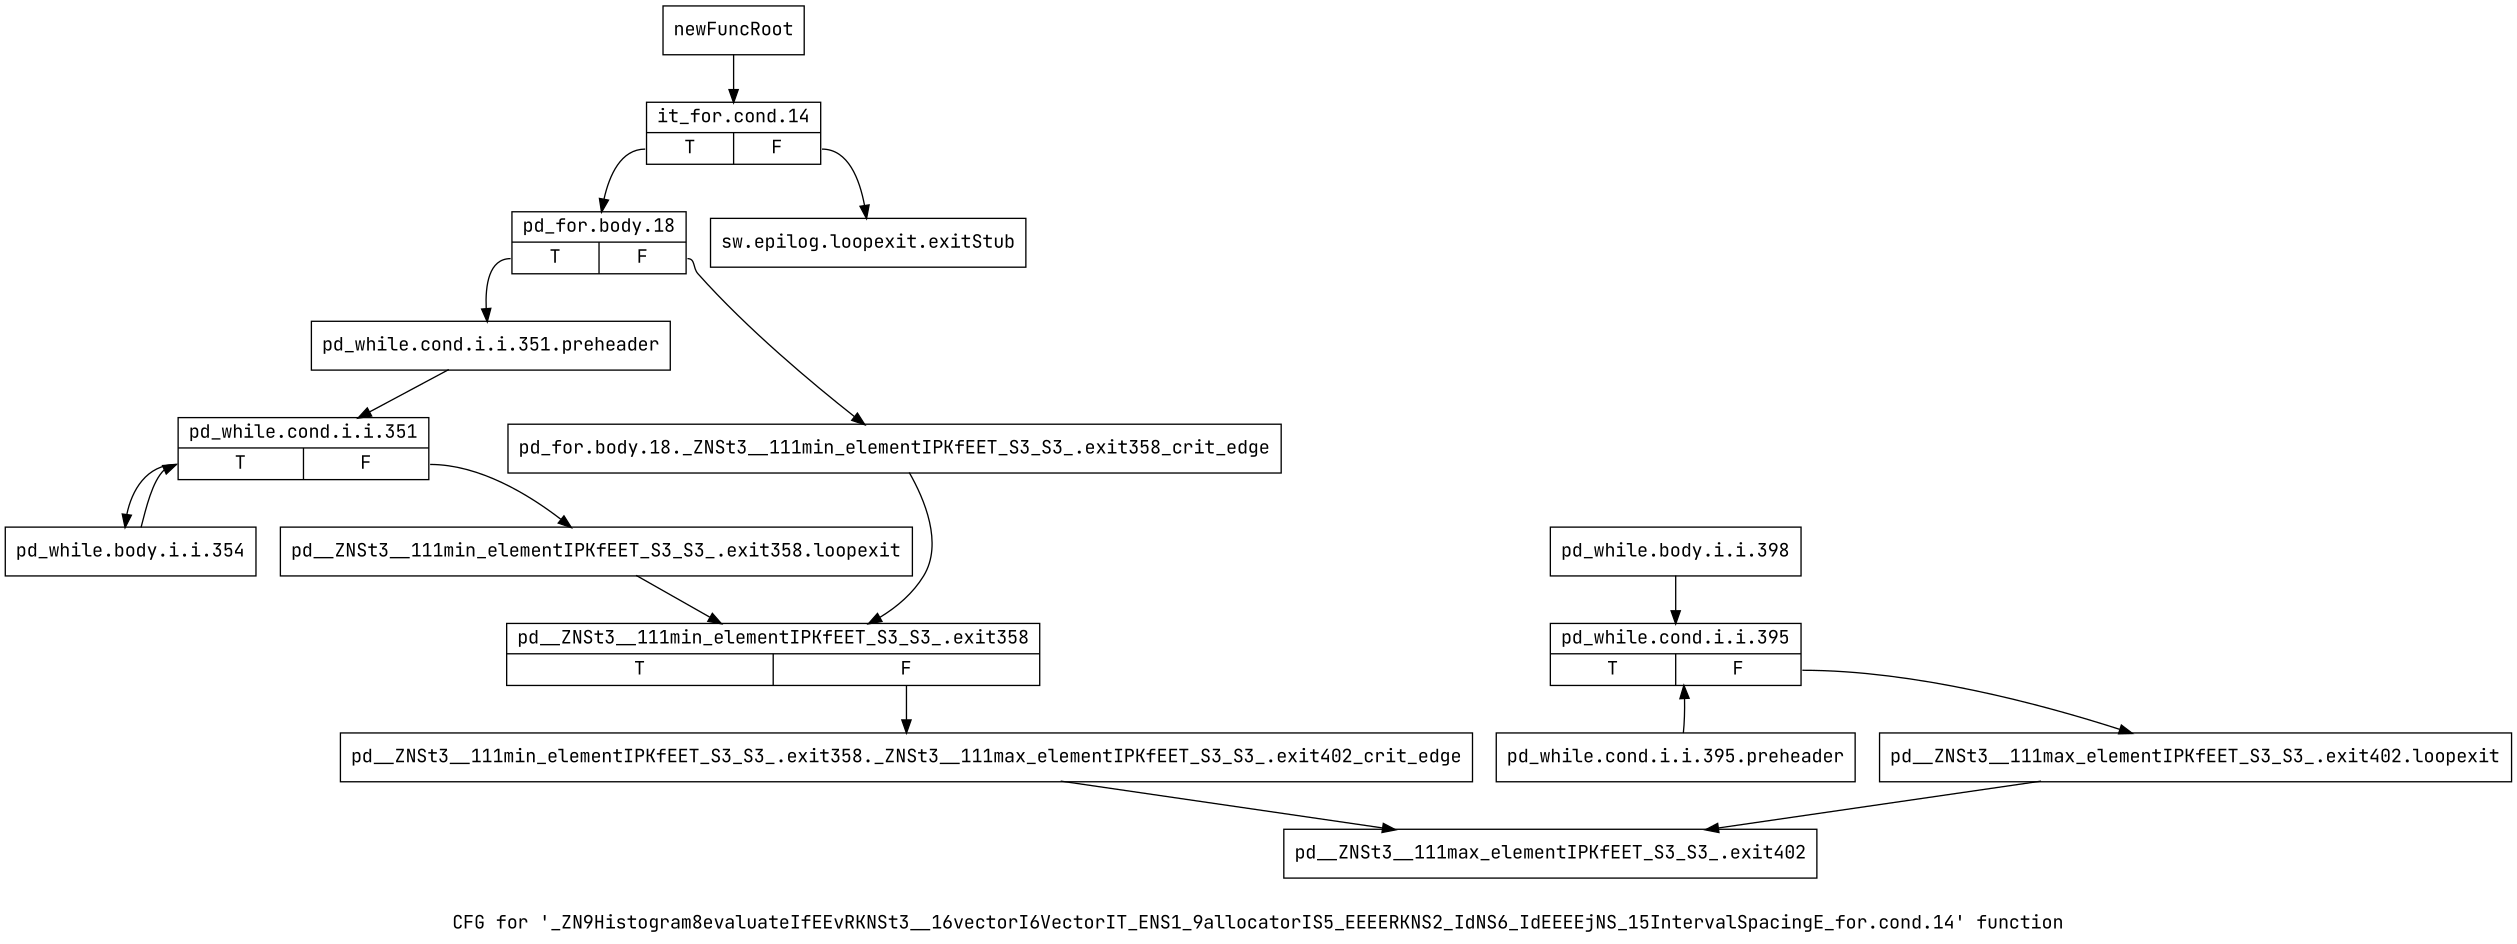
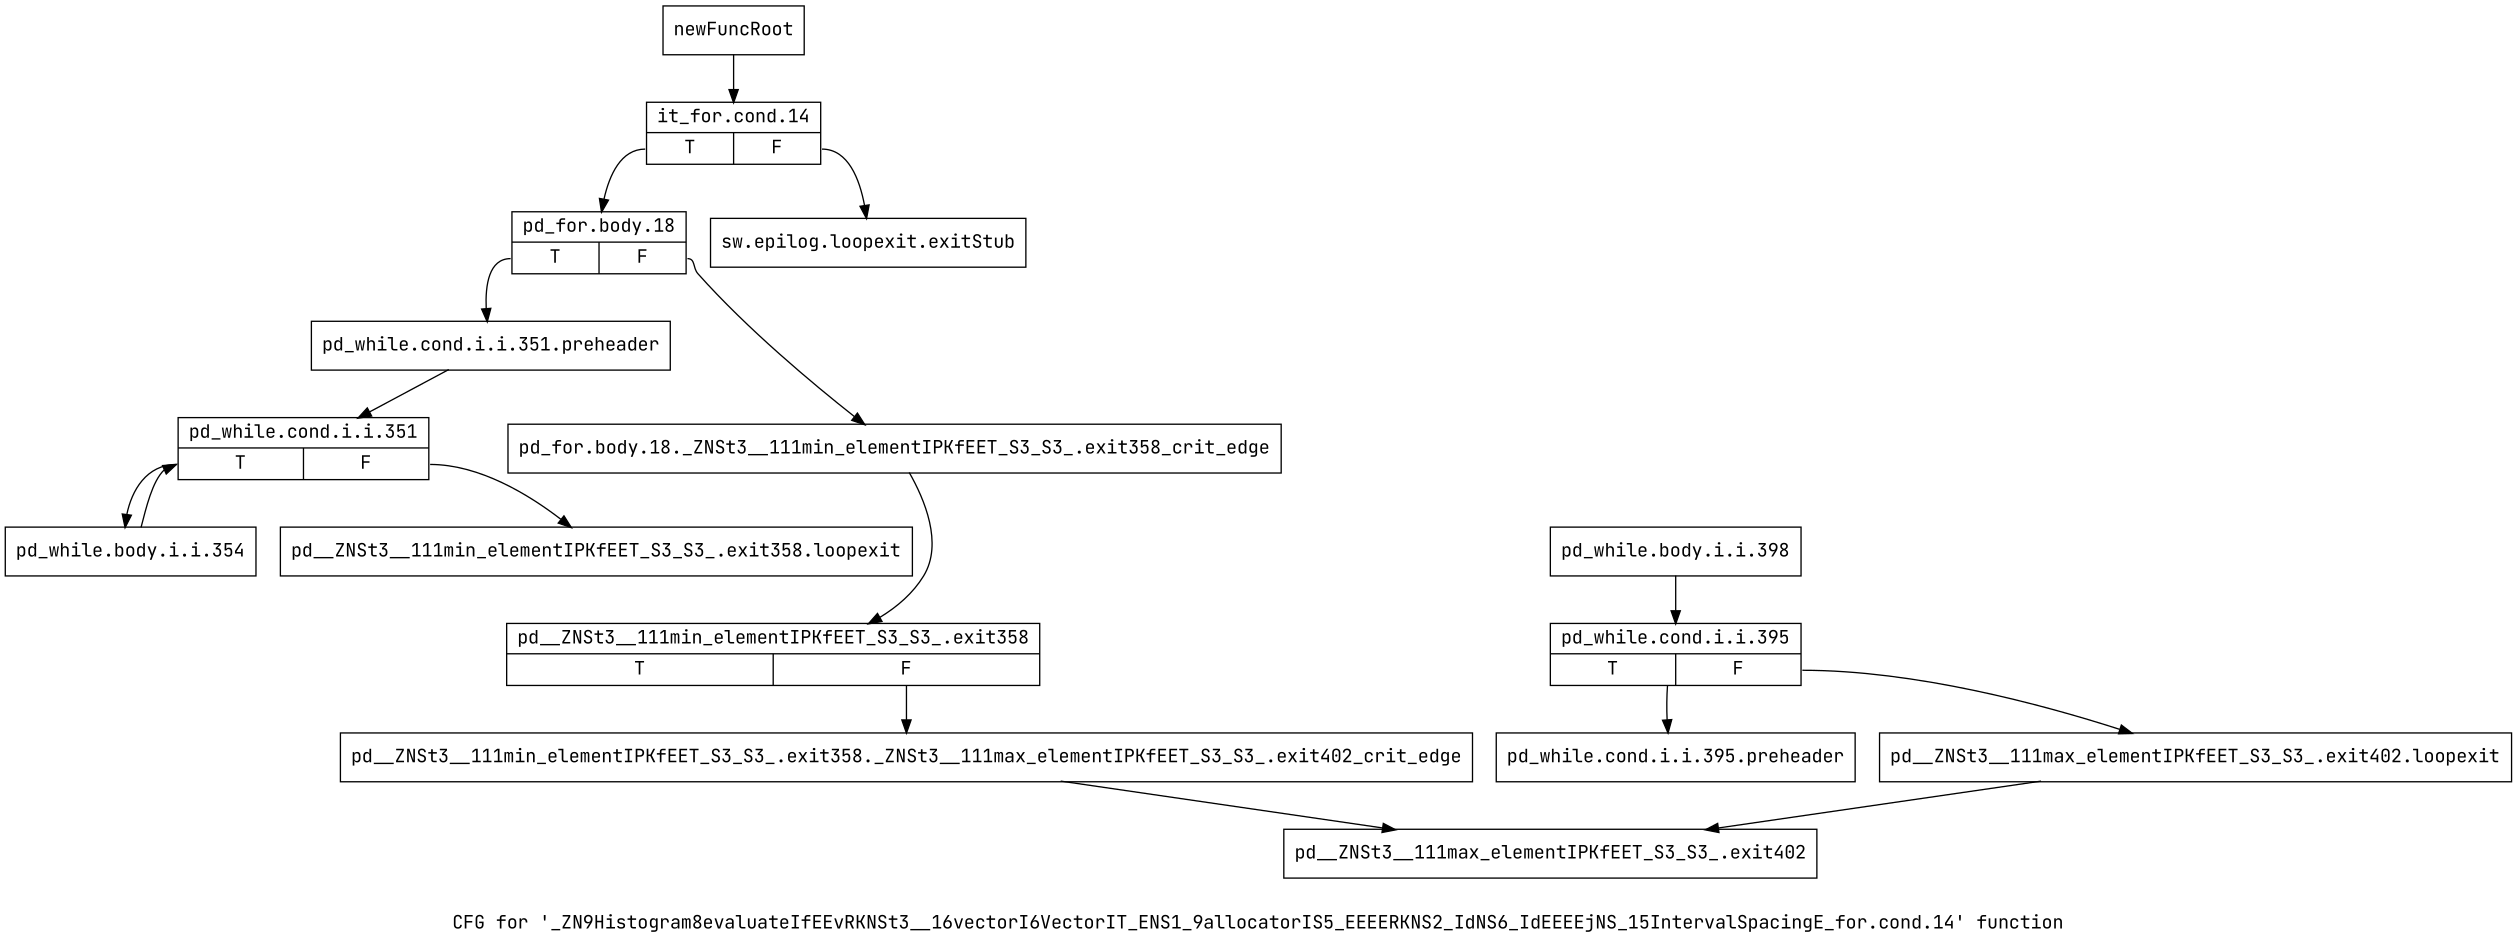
edge "pd__ZNSt3__111min_elementIPKfEET_S3_S3_.exit358.loopexit" -> "pd__ZNSt3__111min_elementIPKfEET_S3_S3_.exit358": removed
edge "pd_while.cond.i.i.395.preheader" -> "pd_while.cond.i.i.395": reversed
